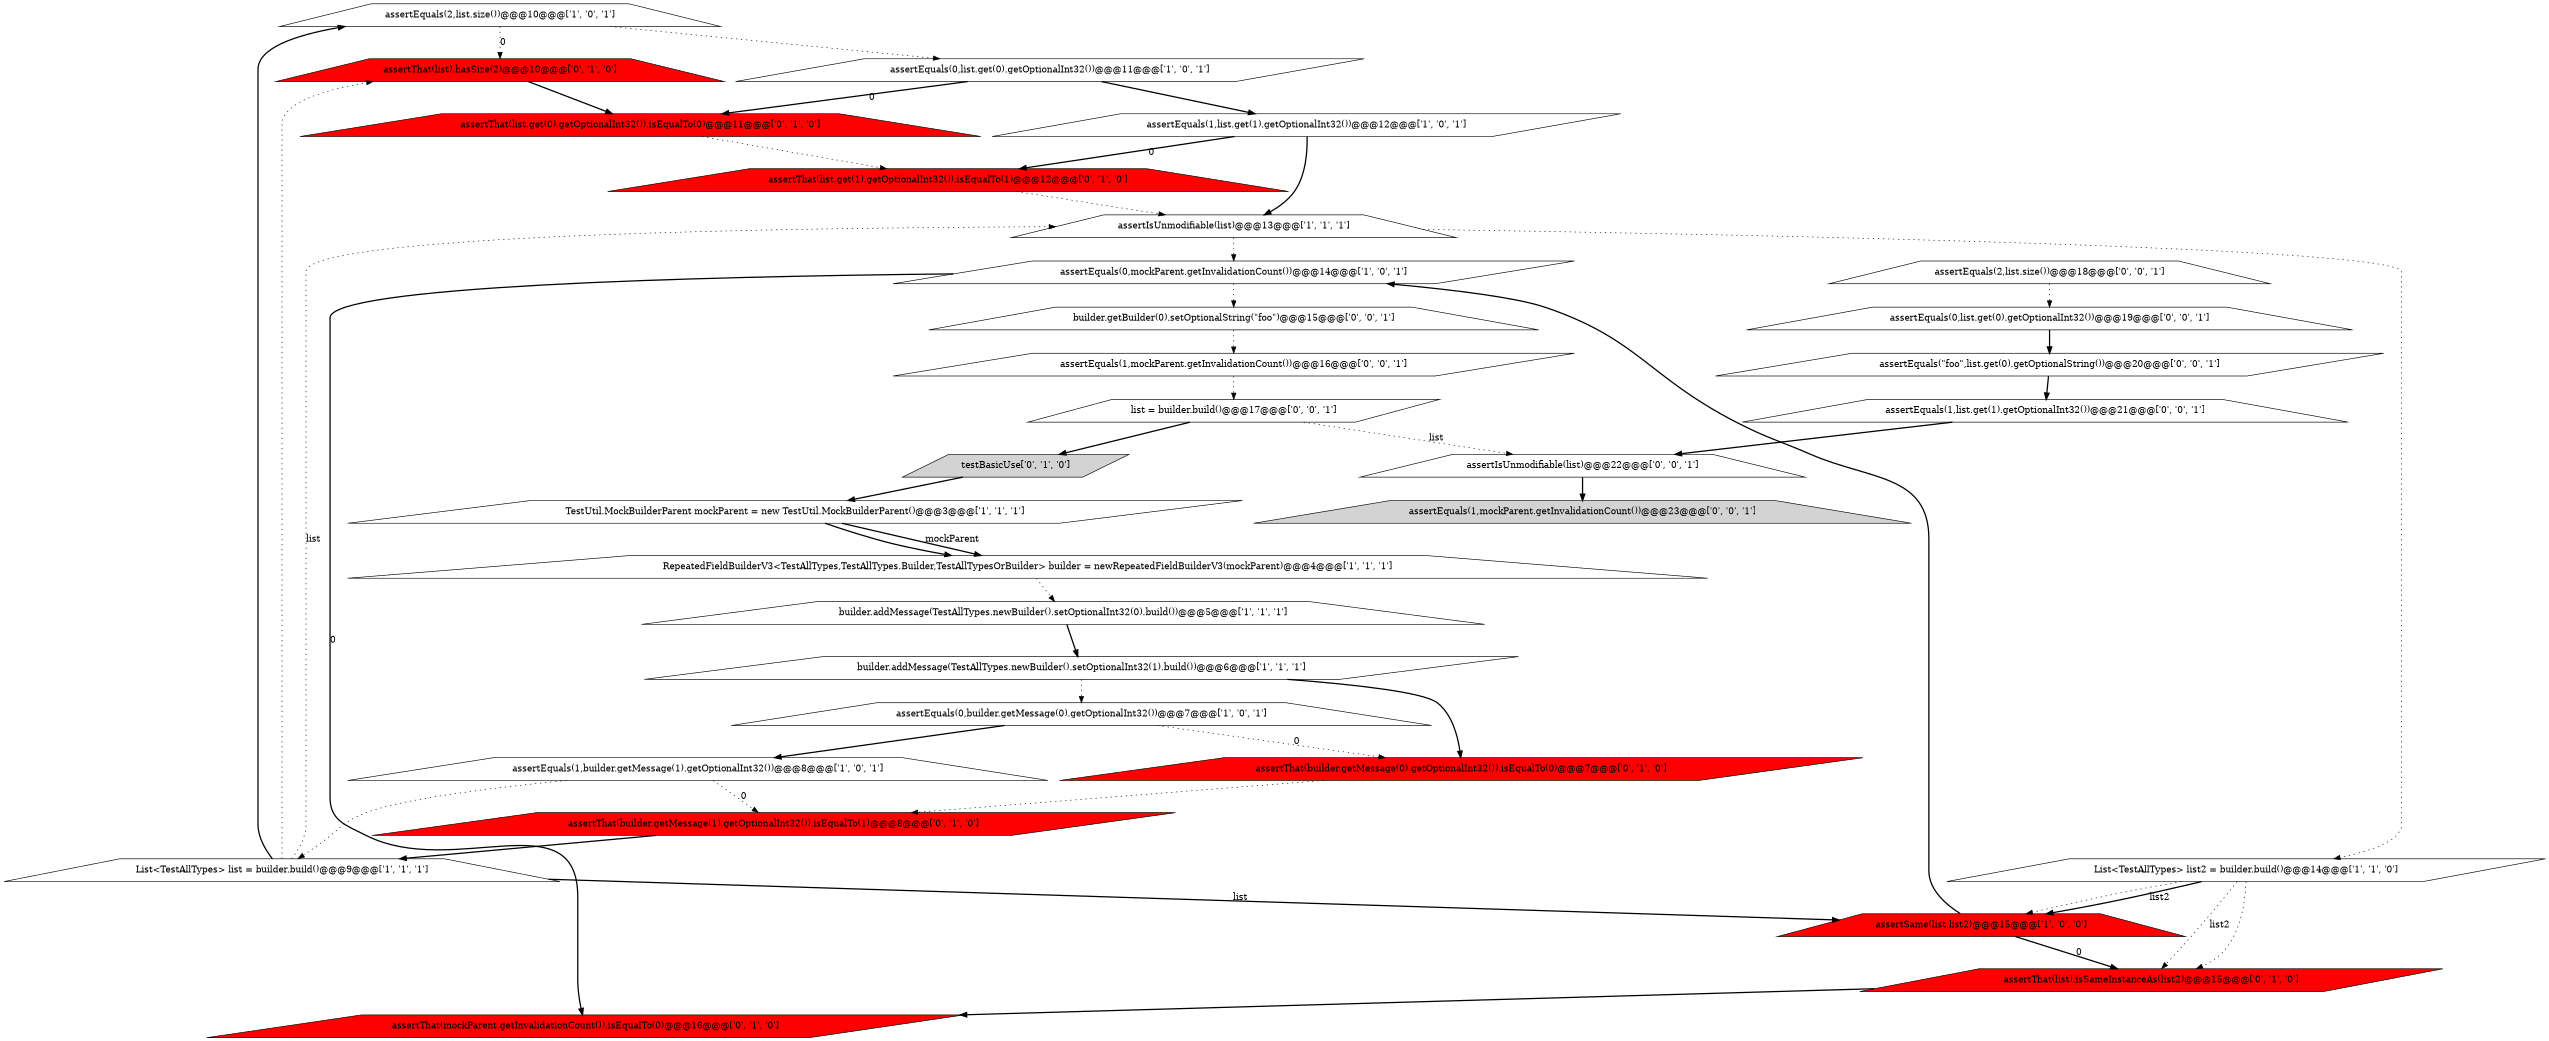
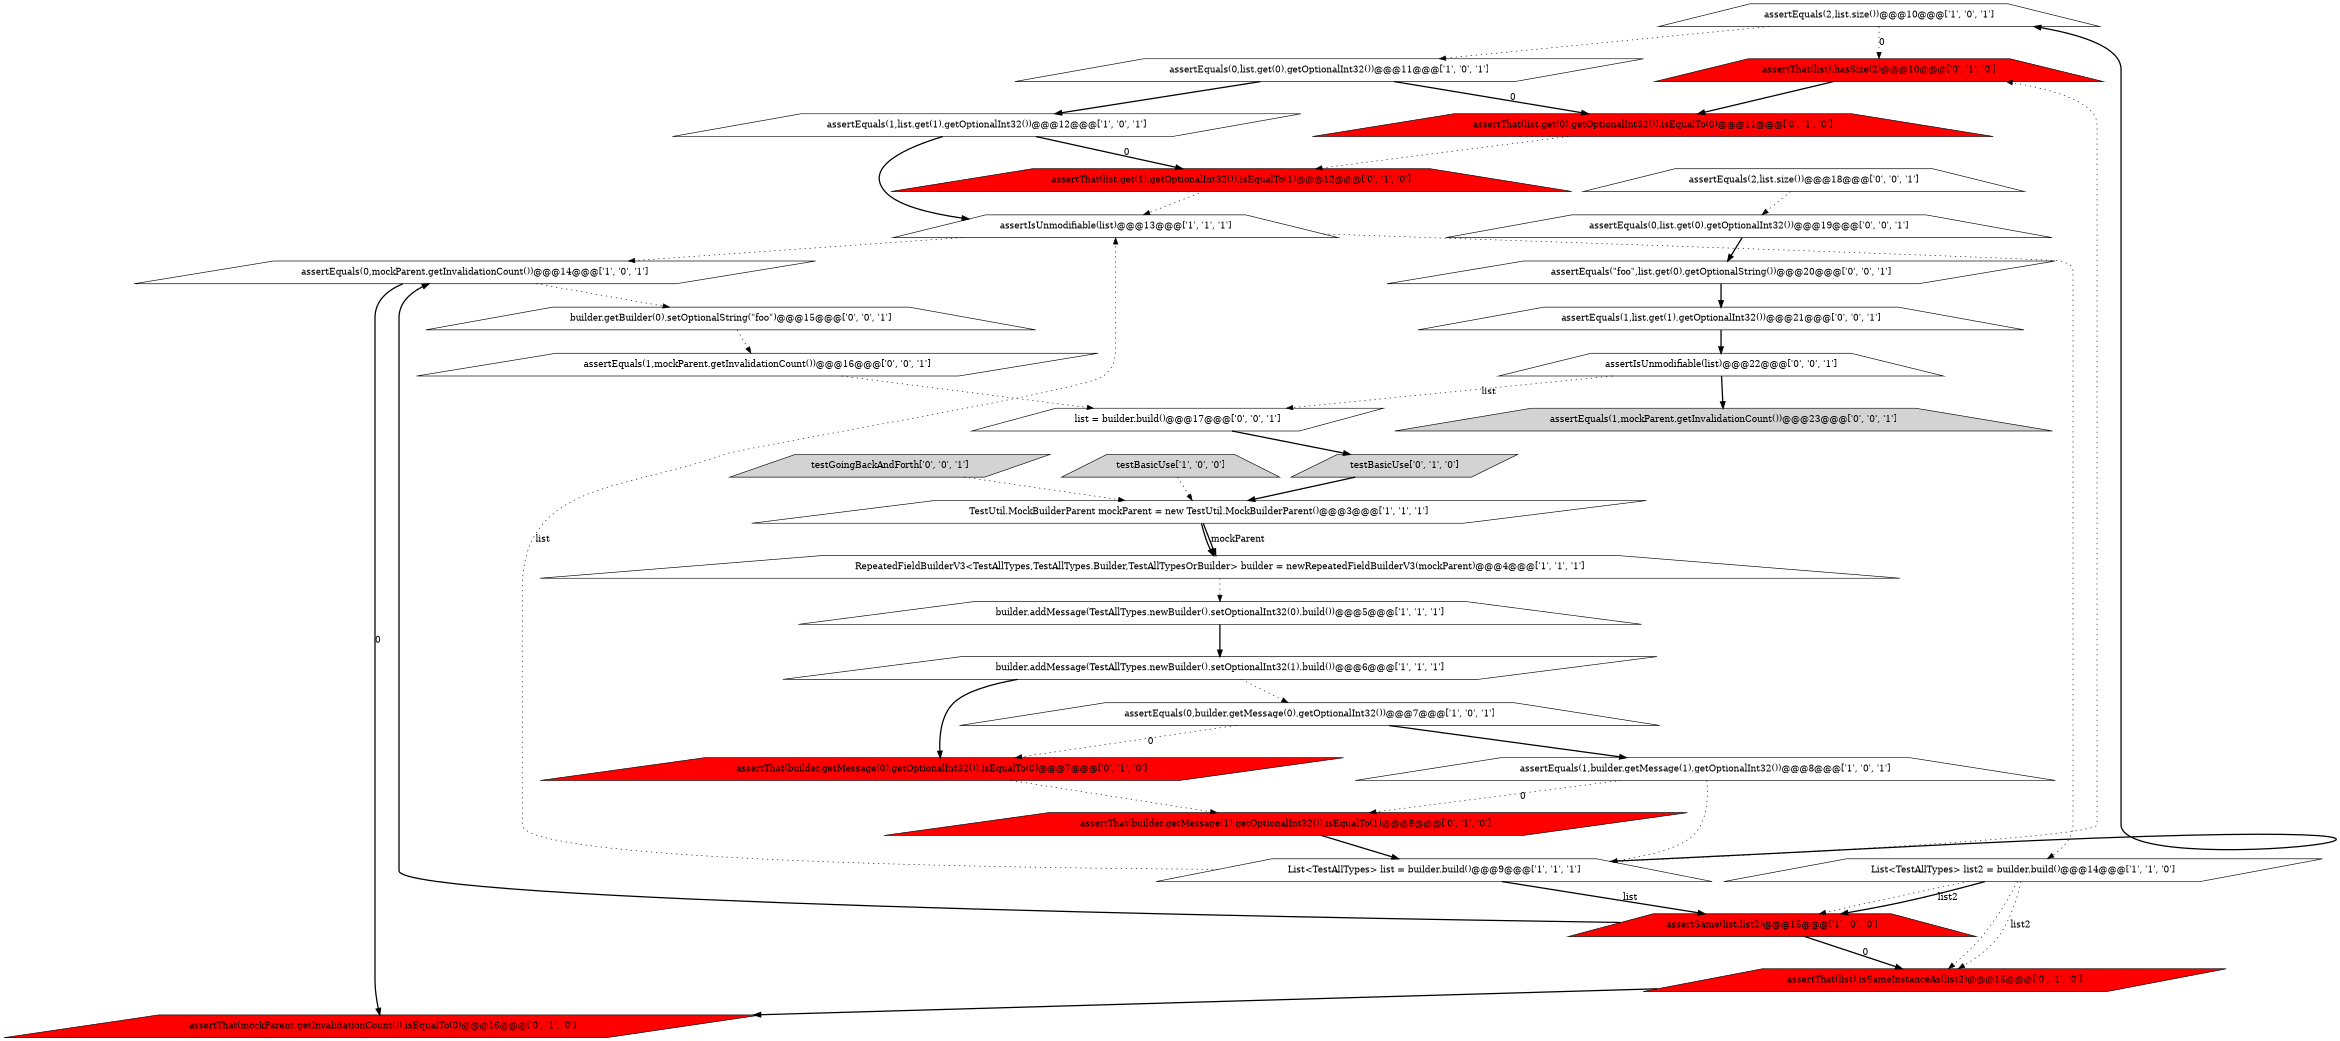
edge "list = builder.build()@@@17@@@['0', '0', '1']" -> "assertIsUnmodifiable(list)@@@22@@@['0', '0', '1']": reversed
node "testGoingBackAndForth['0', '0', '1']": added
node "testBasicUse['1', '0', '0']": added
